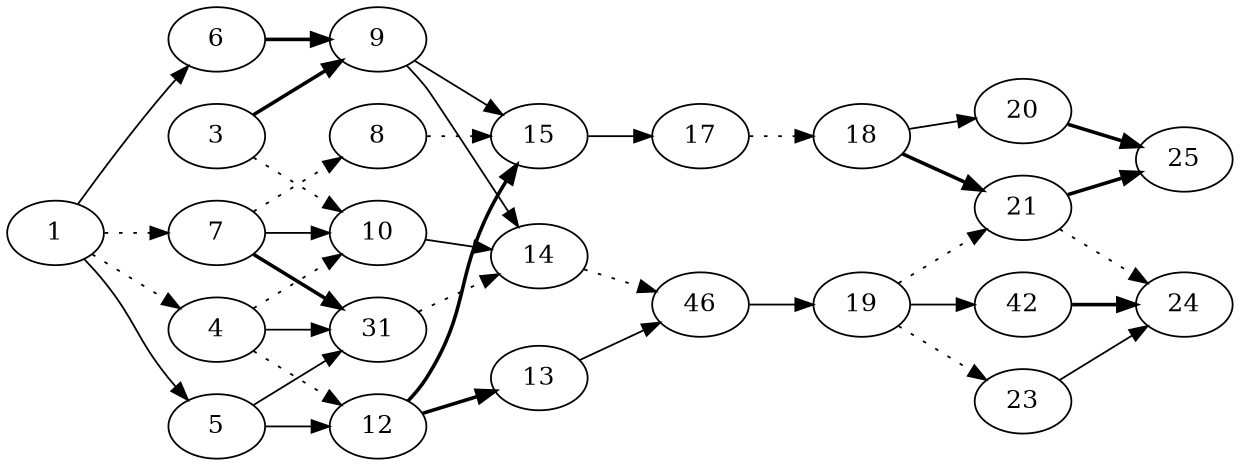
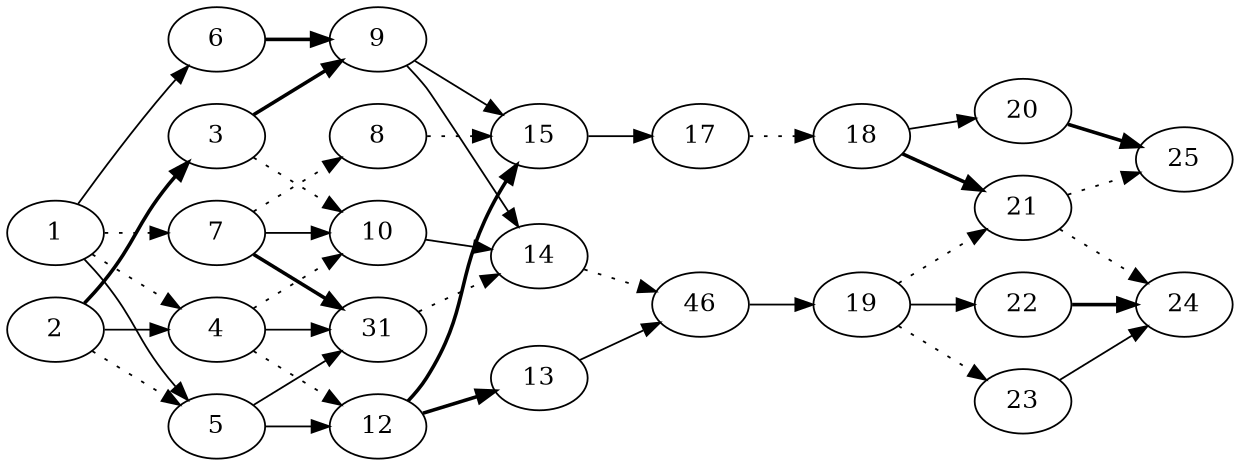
edge "21" -> "25": style bold -> dotted
node "42": label "42" -> "22"
node "2": added
